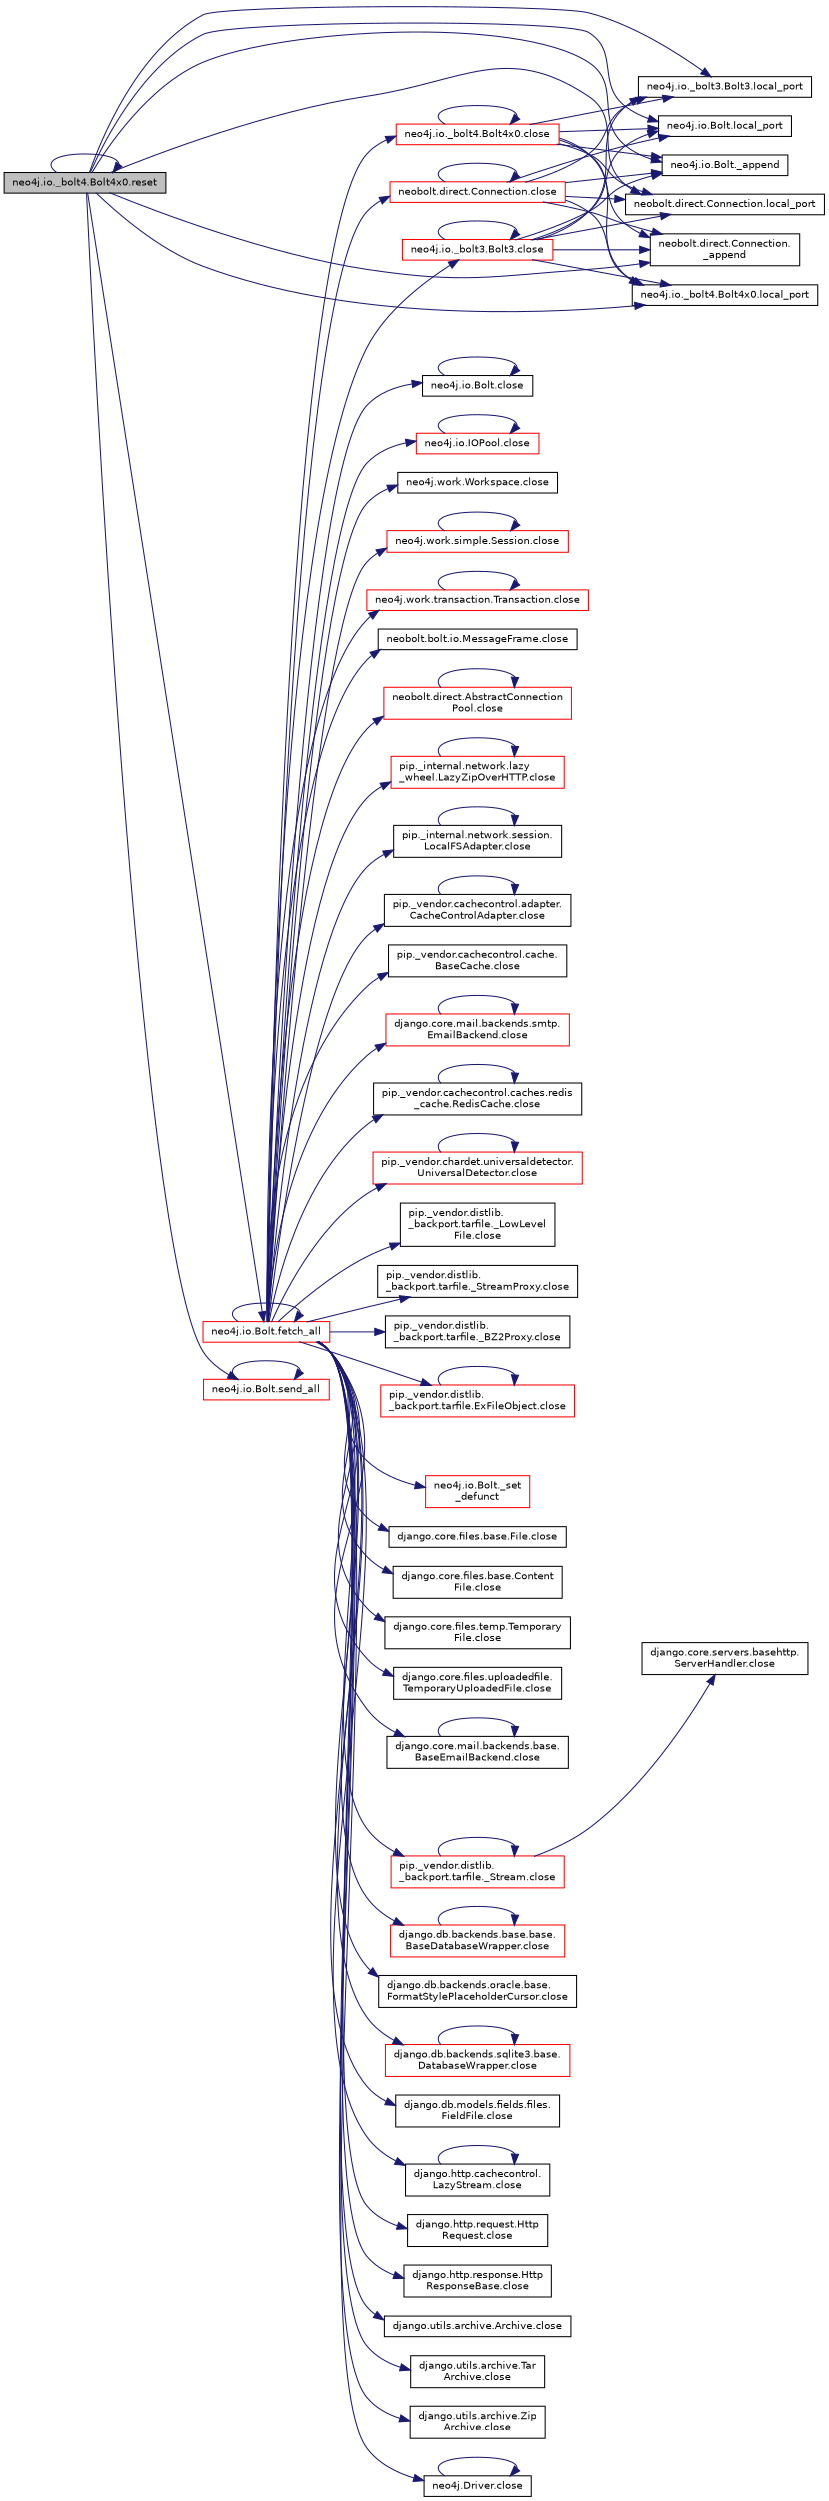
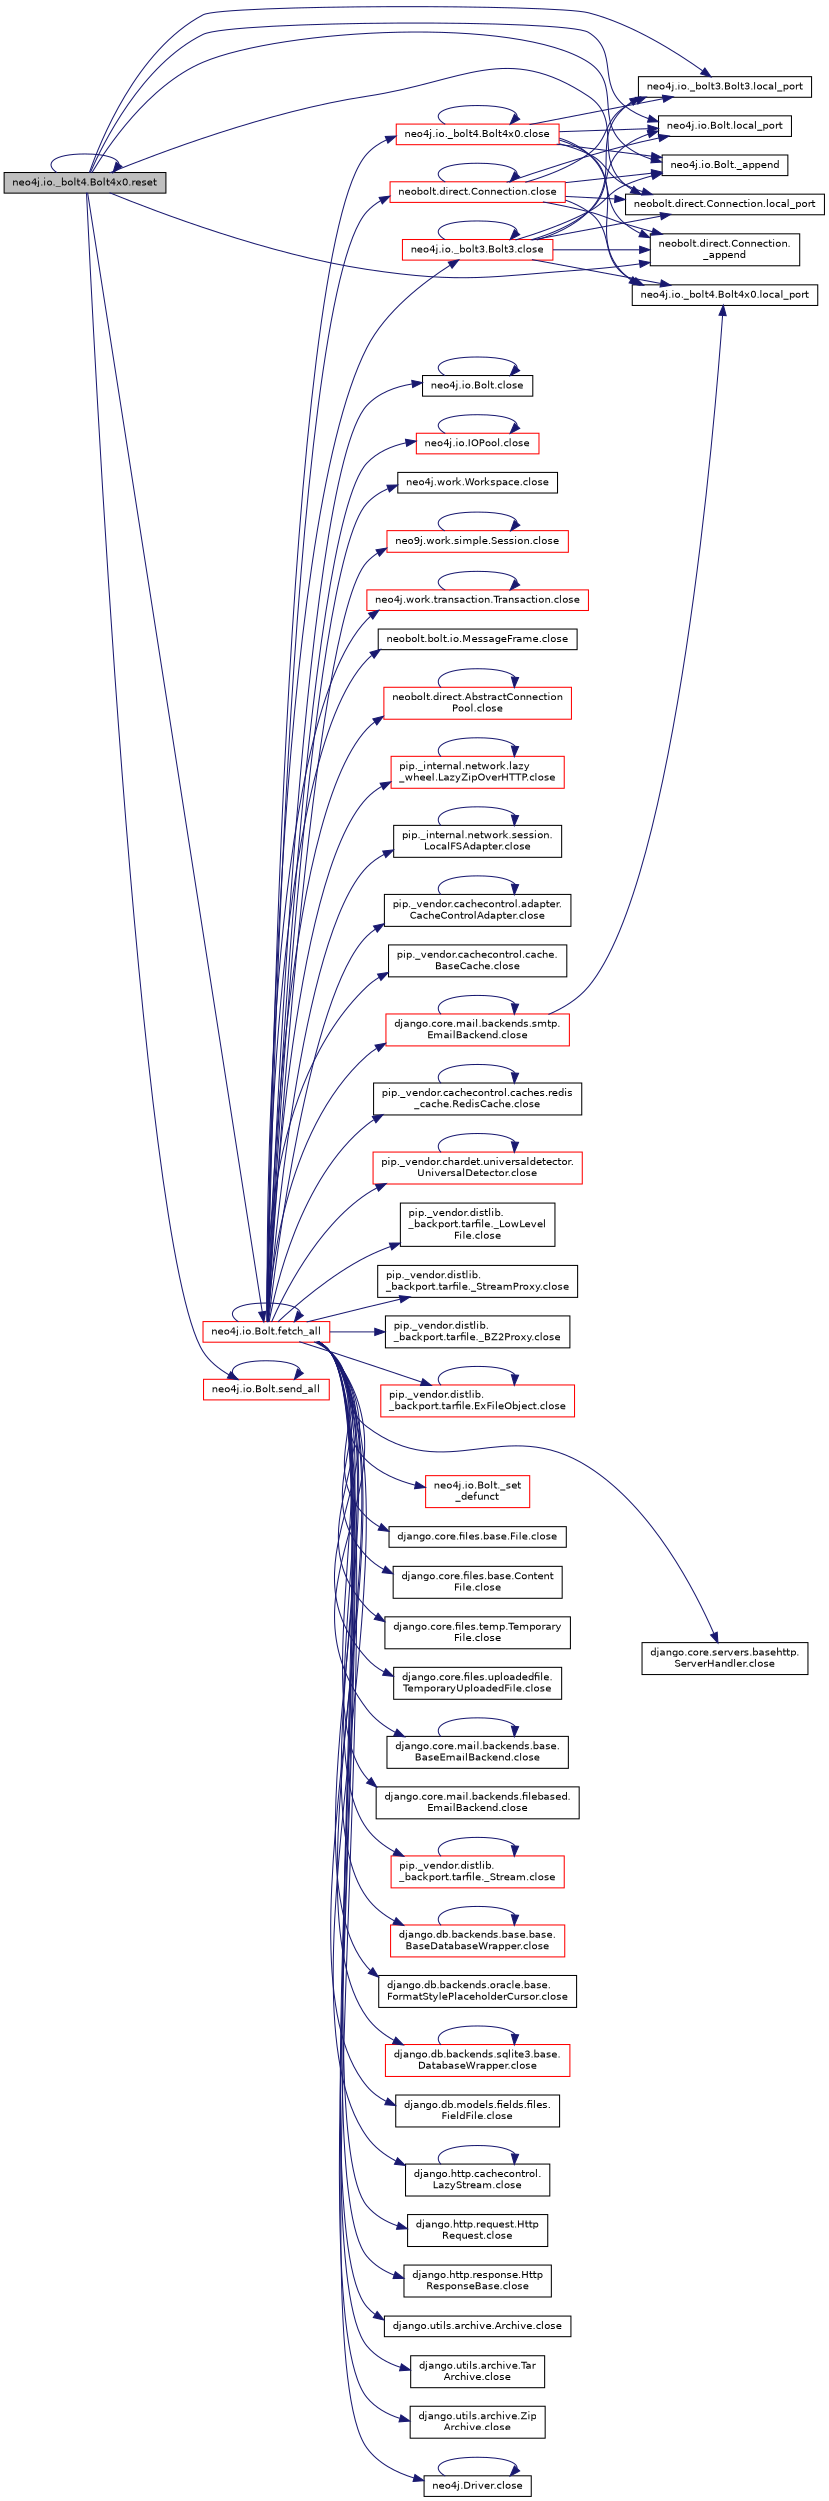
edge "neo4j.io._bolt4.Bolt4x0.reset" -> "neo4j.io._bolt4.Bolt4x0.local_port": now "django.core.mail.backends.smtp. EmailBackend.close" -> "neo4j.io._bolt4.Bolt4x0.local_port"
node "neo4j.work.simple.Session.close": label "neo4j.work.simple.Session.close" -> "neo9j.work.simple.Session.close"
edge "pip._vendor.distlib. _backport.tarfile._Stream.close" -> "django.core.servers.basehttp. ServerHandler.close": now "neo4j.io.Bolt.fetch_all" -> "django.core.servers.basehttp. ServerHandler.close"
node "django.core.mail.backends.filebased. EmailBackend.close": added
